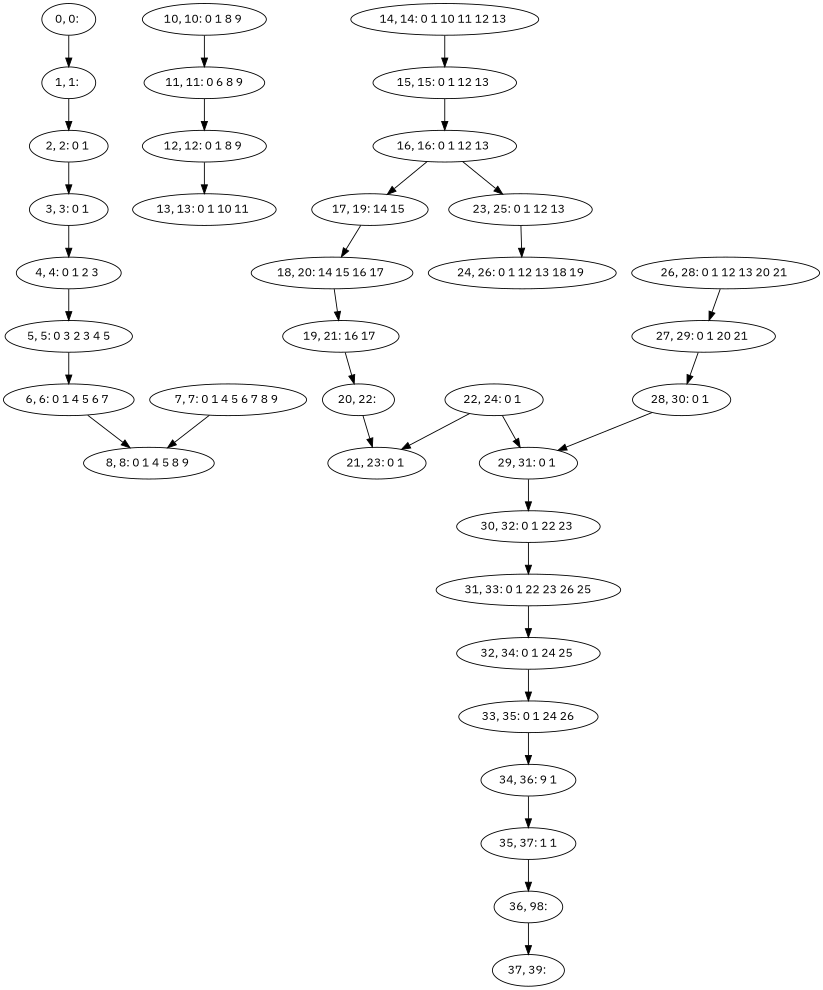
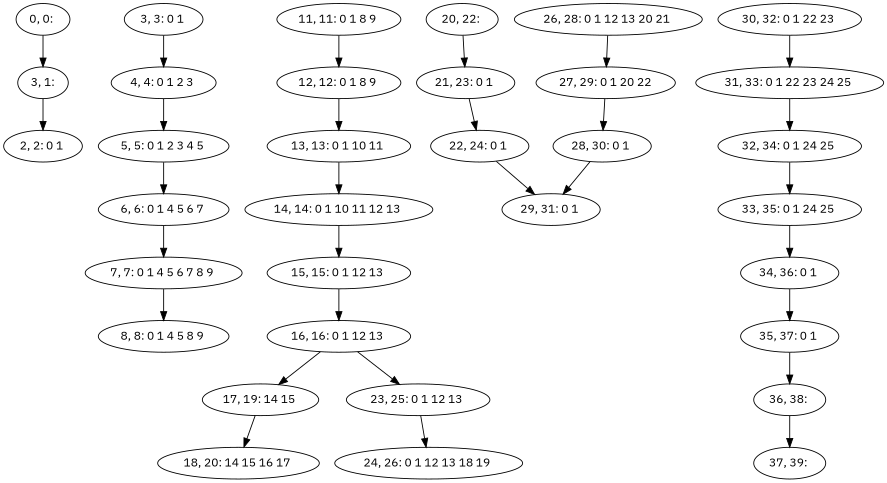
node "10, 10: 0 1 8 9": removed
node "1, 1:": label "1, 1:" -> "3, 1:"
node "11, 11: 0 6 8 9": label "11, 11: 0 6 8 9" -> "11, 11: 0 1 8 9"
edge "2, 2: 0 1" -> "3, 3: 0 1": removed
edge "13, 13: 0 1 10 11" -> "14, 14: 0 1 10 11 12 13": added
node "5, 5: 0 3 2 3 4 5": label "5, 5: 0 3 2 3 4 5" -> "5, 5: 0 1 2 3 4 5"
node "19, 21: 16 17": removed
node "27, 29: 0 1 20 21": label "27, 29: 0 1 20 21" -> "27, 29: 0 1 20 22"
edge "6, 6: 0 1 4 5 6 7" -> "8, 8: 0 1 4 5 8 9": now "6, 6: 0 1 4 5 6 7" -> "7, 7: 0 1 4 5 6 7 8 9"
edge "22, 24: 0 1" -> "21, 23: 0 1": reversed
edge "29, 31: 0 1" -> "30, 32: 0 1 22 23": removed
node "31, 33: 0 1 22 23 26 25": label "31, 33: 0 1 22 23 26 25" -> "31, 33: 0 1 22 23 24 25"
node "33, 35: 0 1 24 26": label "33, 35: 0 1 24 26" -> "33, 35: 0 1 24 25"
node "34, 36: 9 1": label "34, 36: 9 1" -> "34, 36: 0 1"
node "35, 37: 1 1": label "35, 37: 1 1" -> "35, 37: 0 1"
node "36, 98:": label "36, 98:" -> "36, 38:"
